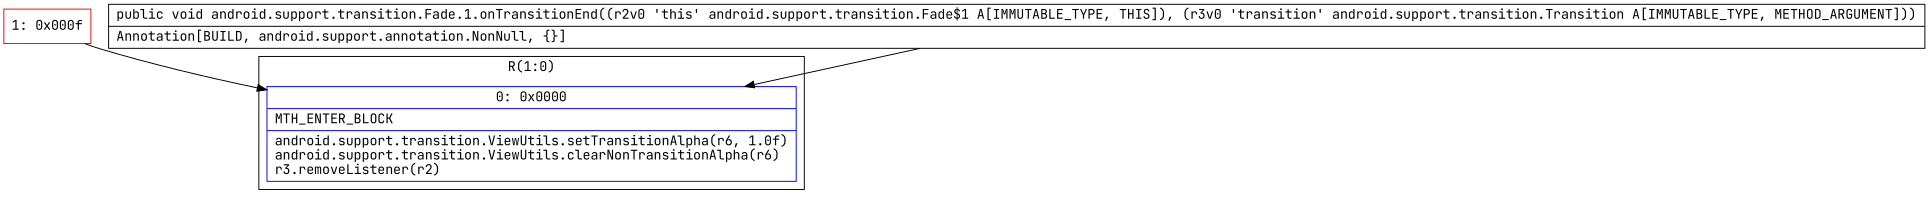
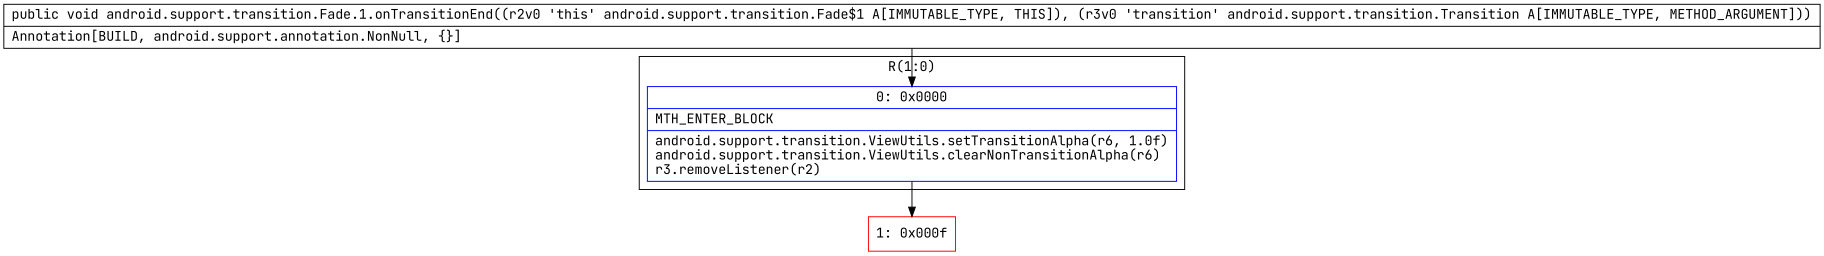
edge "1: 0x000f" -> "0: 0x0000": reversed
